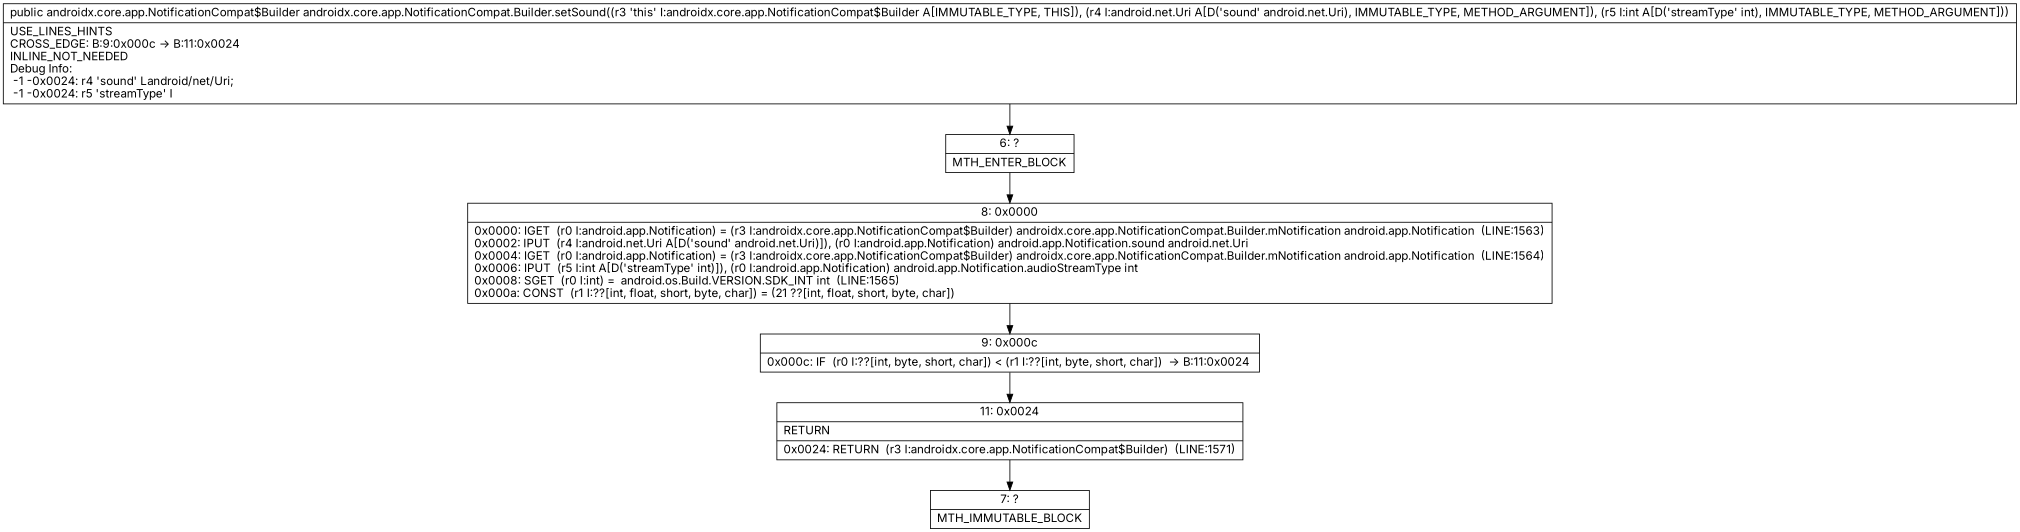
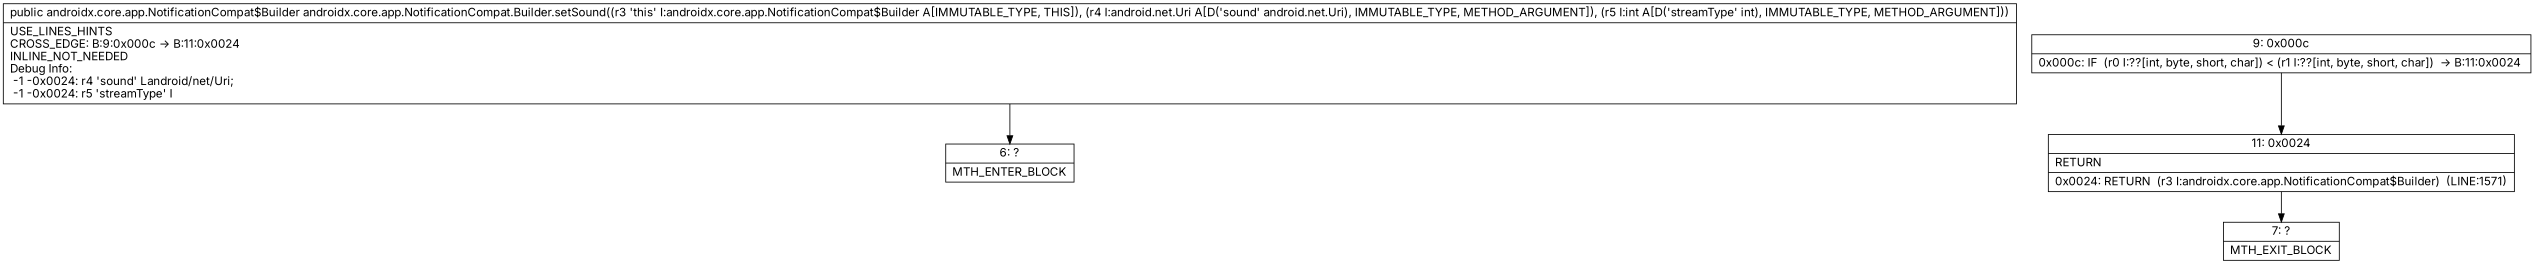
node "8: 0x0000": removed
node "7: ?": text "MTH_IMMUTABLE_BLOCK" -> "MTH_EXIT_BLOCK"
